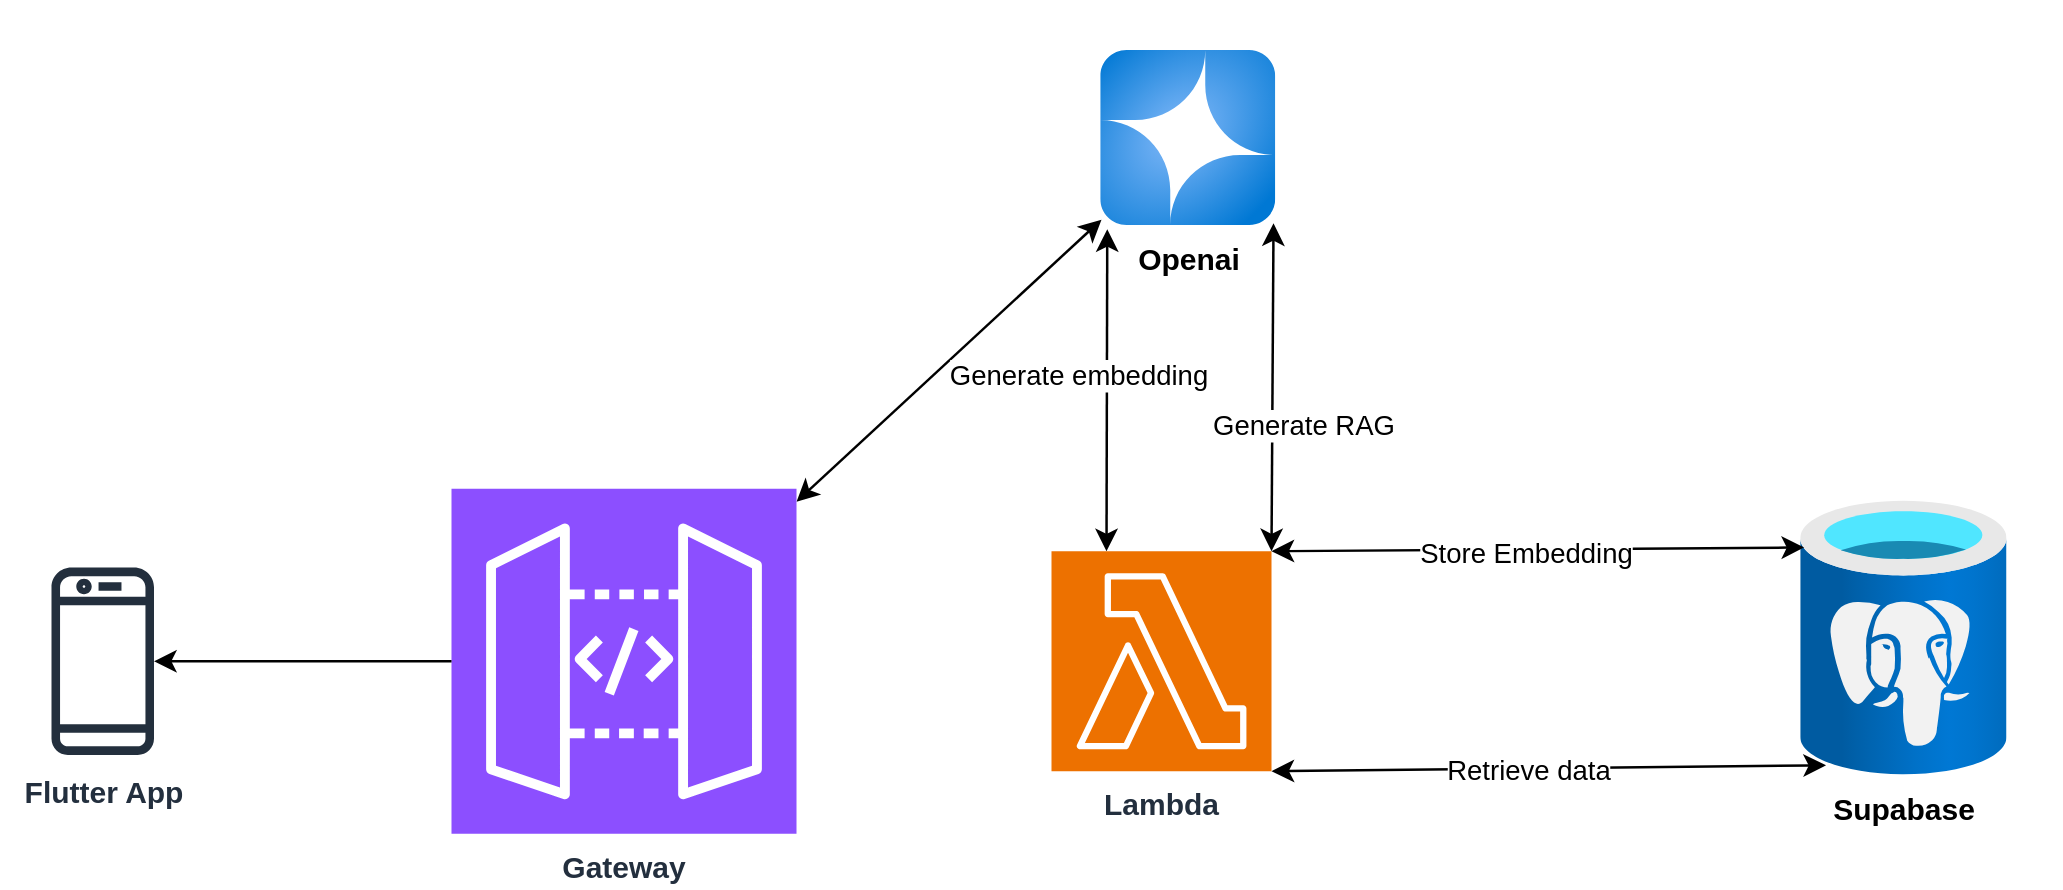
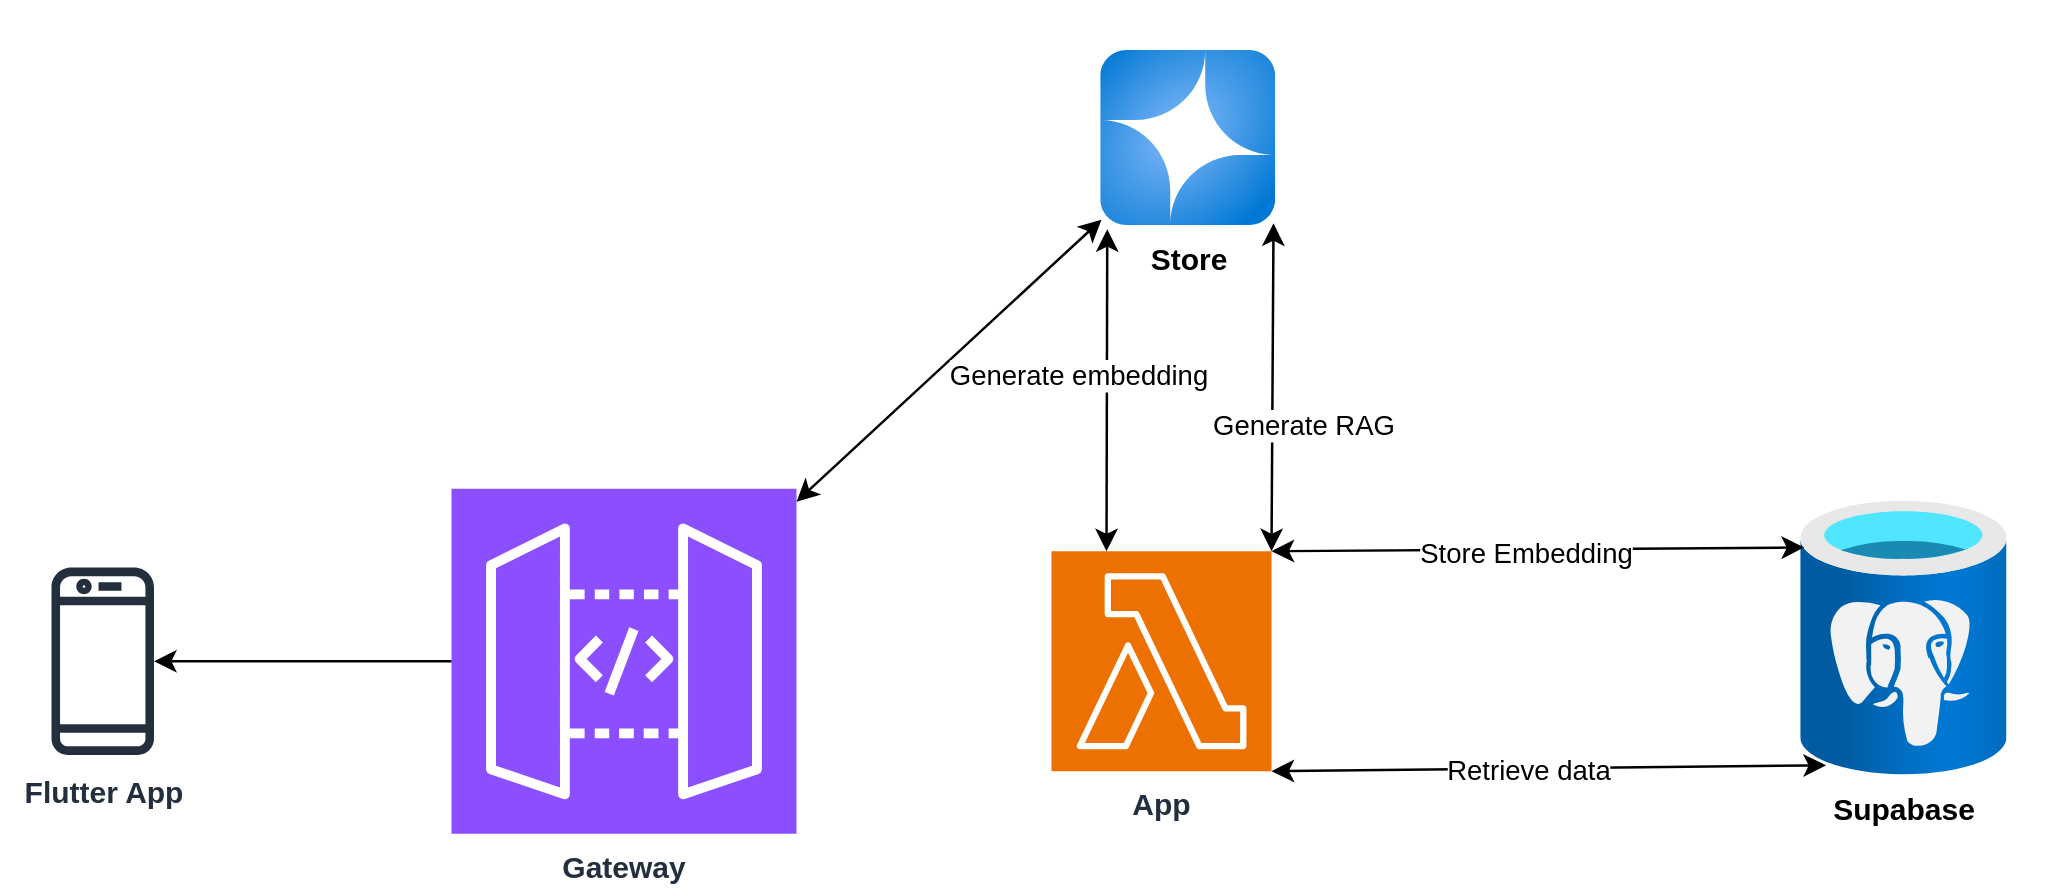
node "Openai": label "Openai" -> "Store"
node "Lambda": label "Lambda" -> "App"
